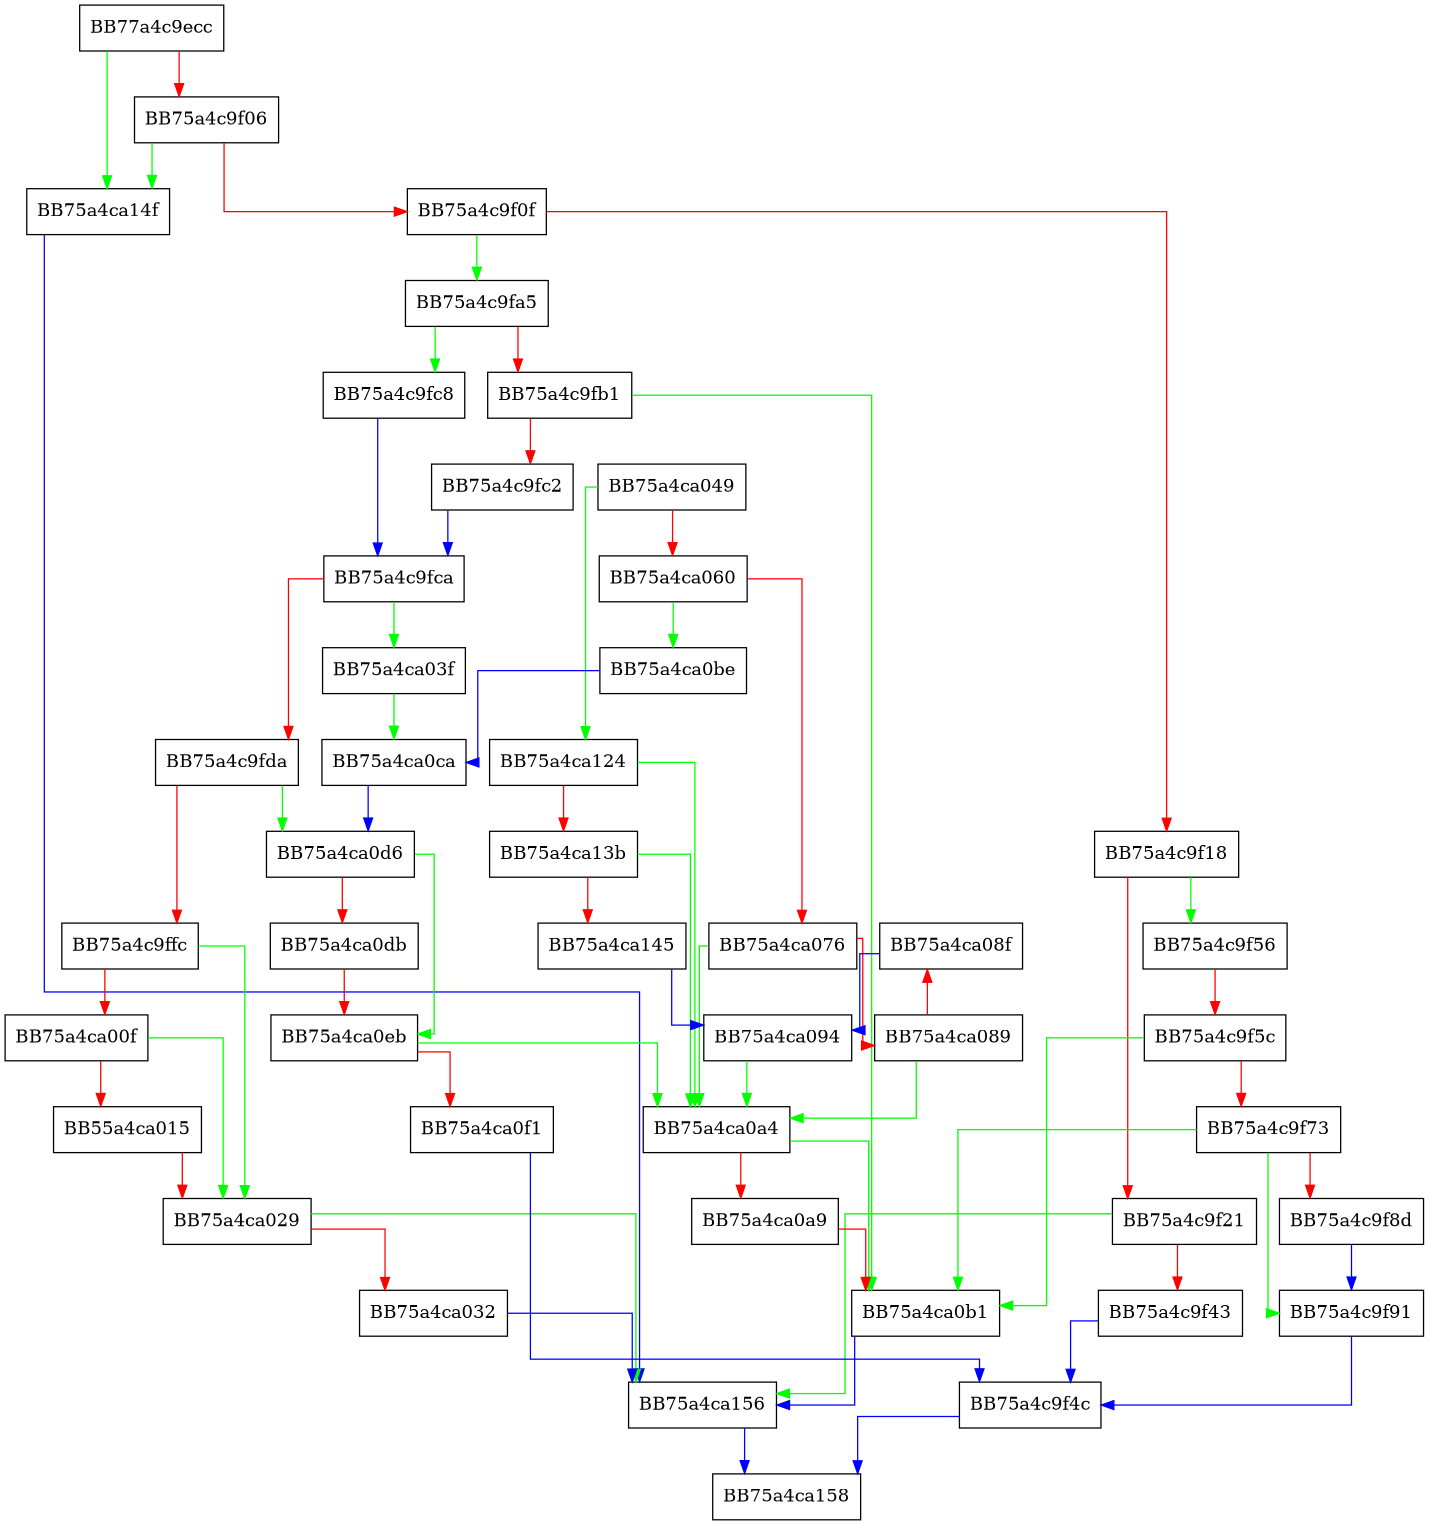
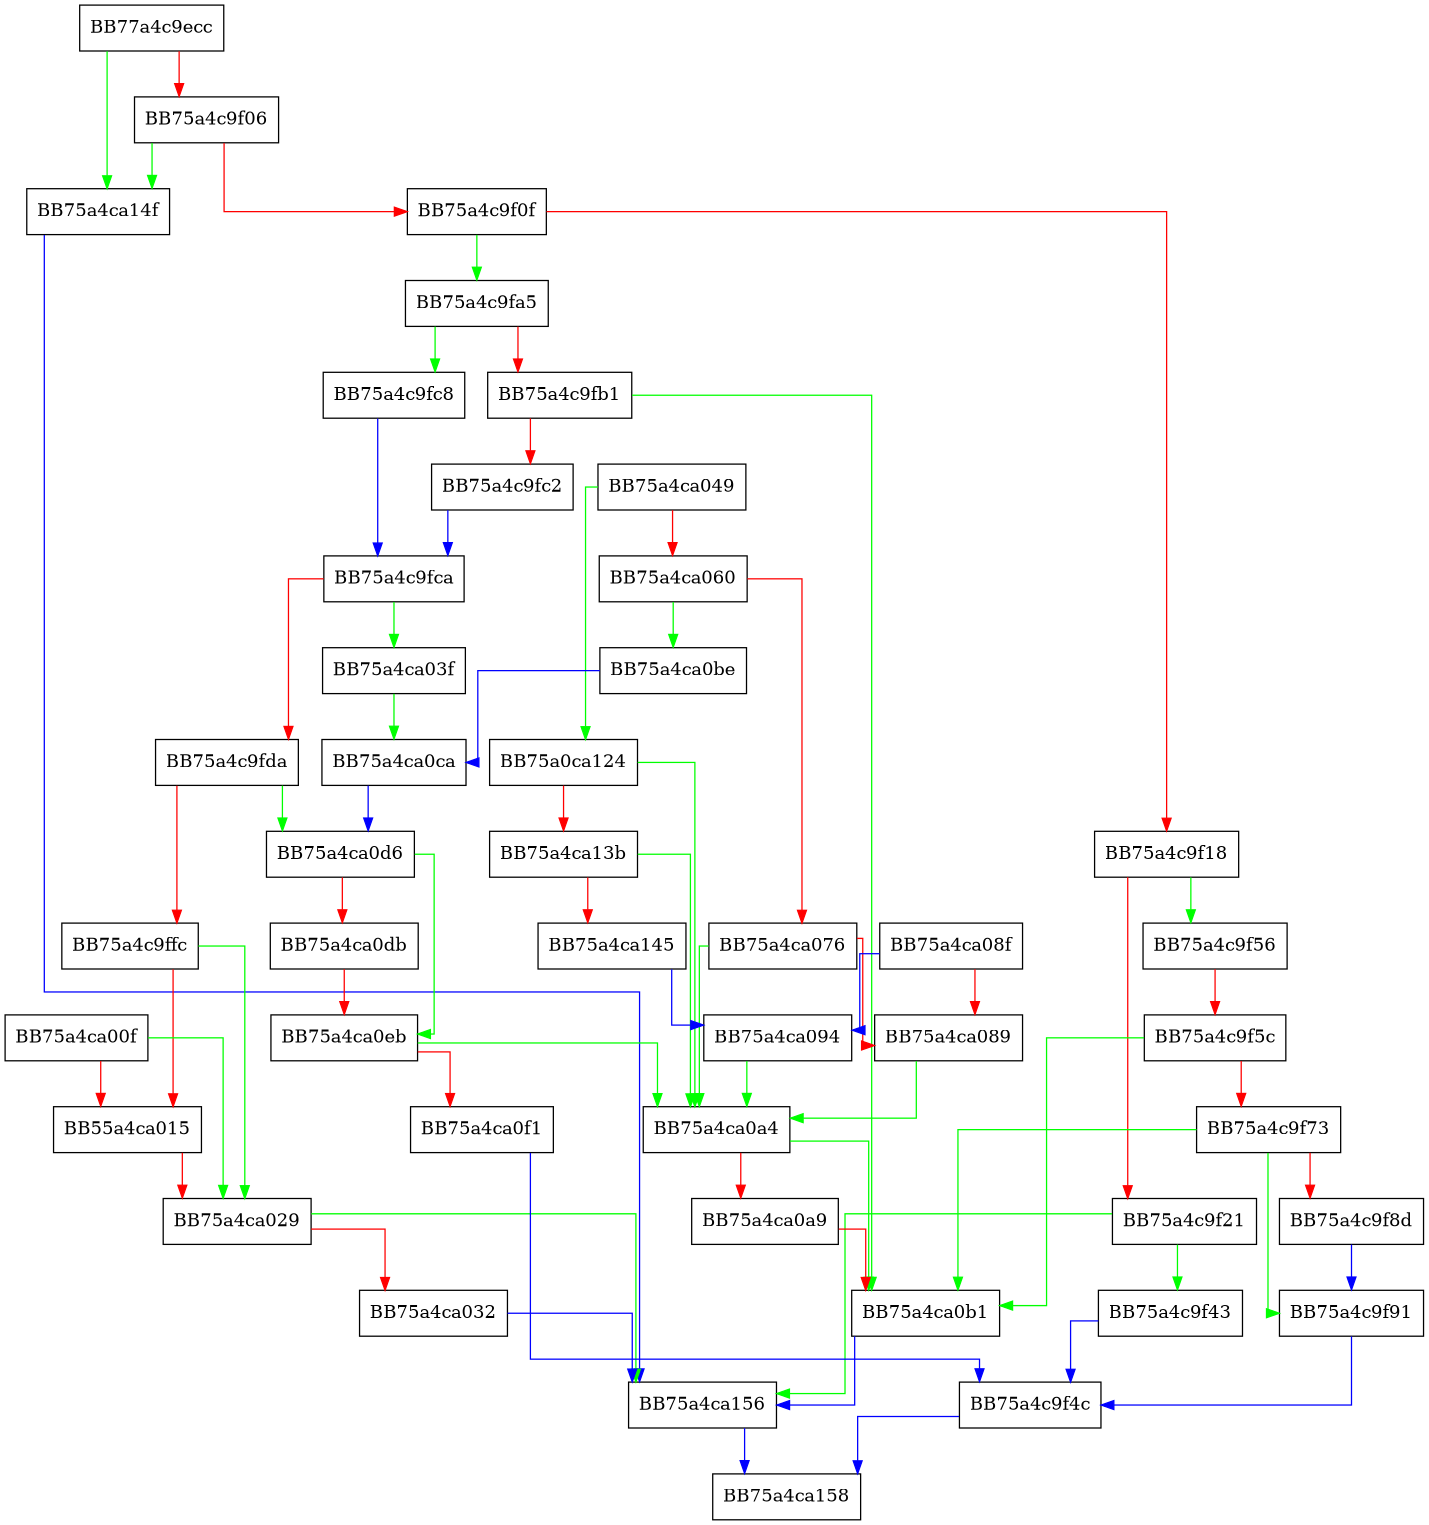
node "BB75a4ca124": label "BB75a4ca124" -> "BB75a0ca124"
edge "BB75a4c9ffc" -> "BB75a4ca00f": now "BB75a4c9ffc" -> "BB55a4ca015"
edge "BB75a4ca089" -> "BB75a4ca08f": reversed
edge "BB75a4c9f21" -> "BB75a4c9f43": color red -> green
